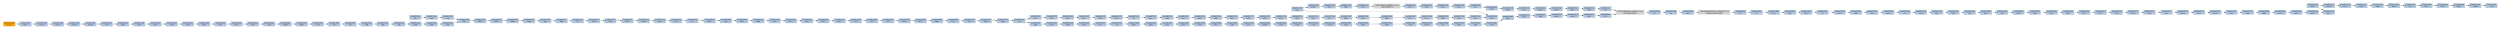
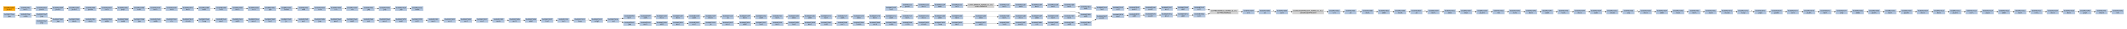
edge "0x00457913 movl" -> "0x0045790f movl": reversed
node "0x004570a5 subb": removed
